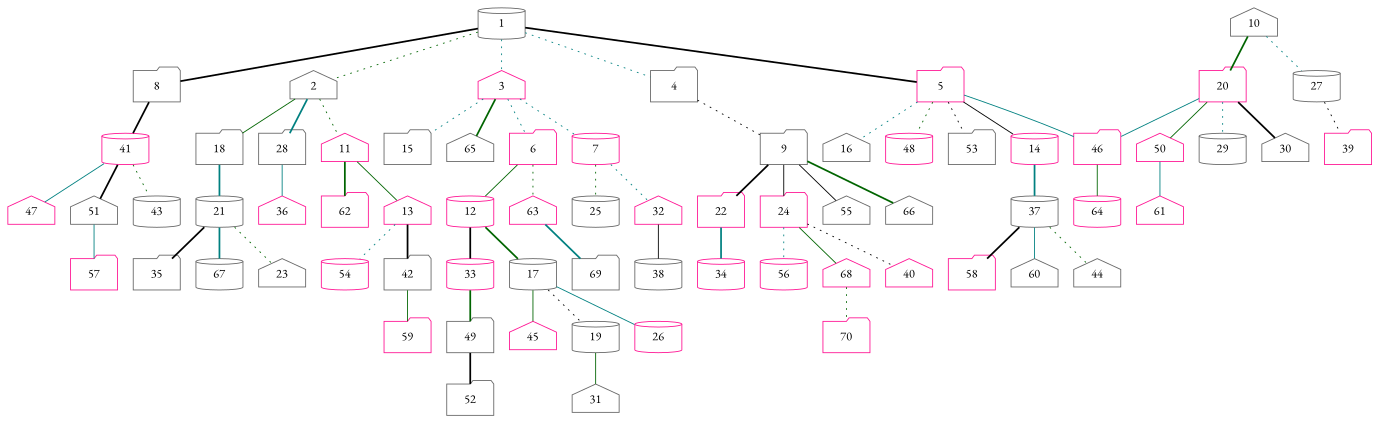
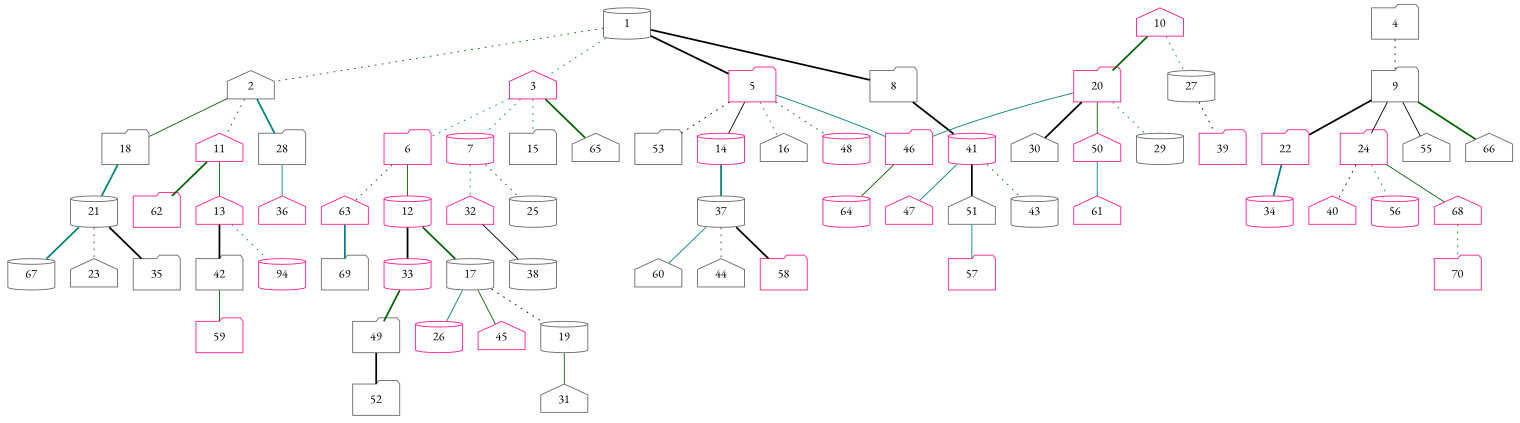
node "10": color gray40 -> deeppink
edge "1" -- "4": removed
node "54": label "54" -> "94"
